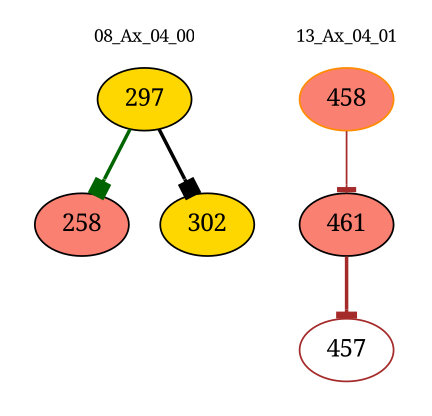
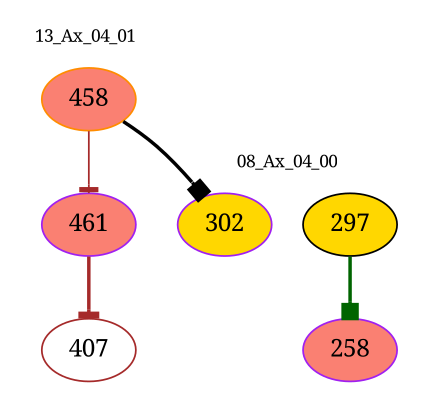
edge "297" -> "302": now "458" -> "302"
node "258": color black -> purple
node "302": color black -> purple
node "461": color black -> purple
node "457": label "457" -> "407"
